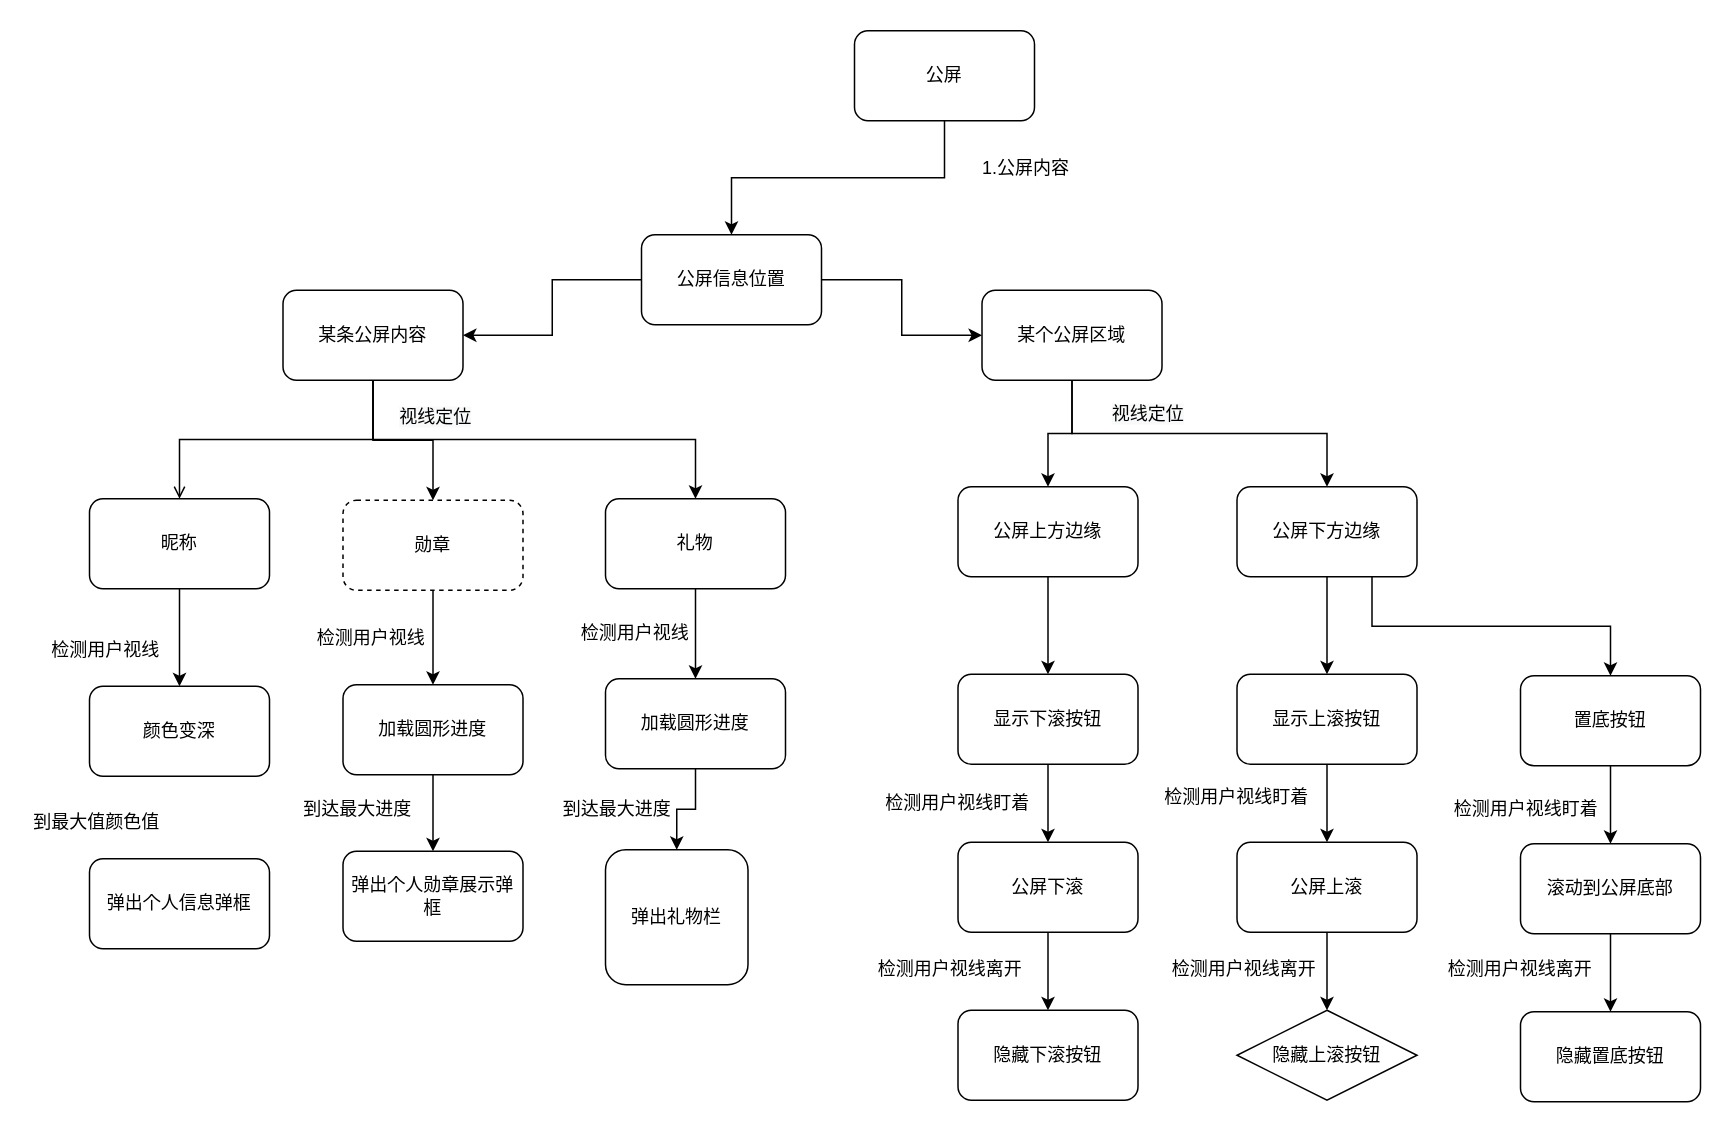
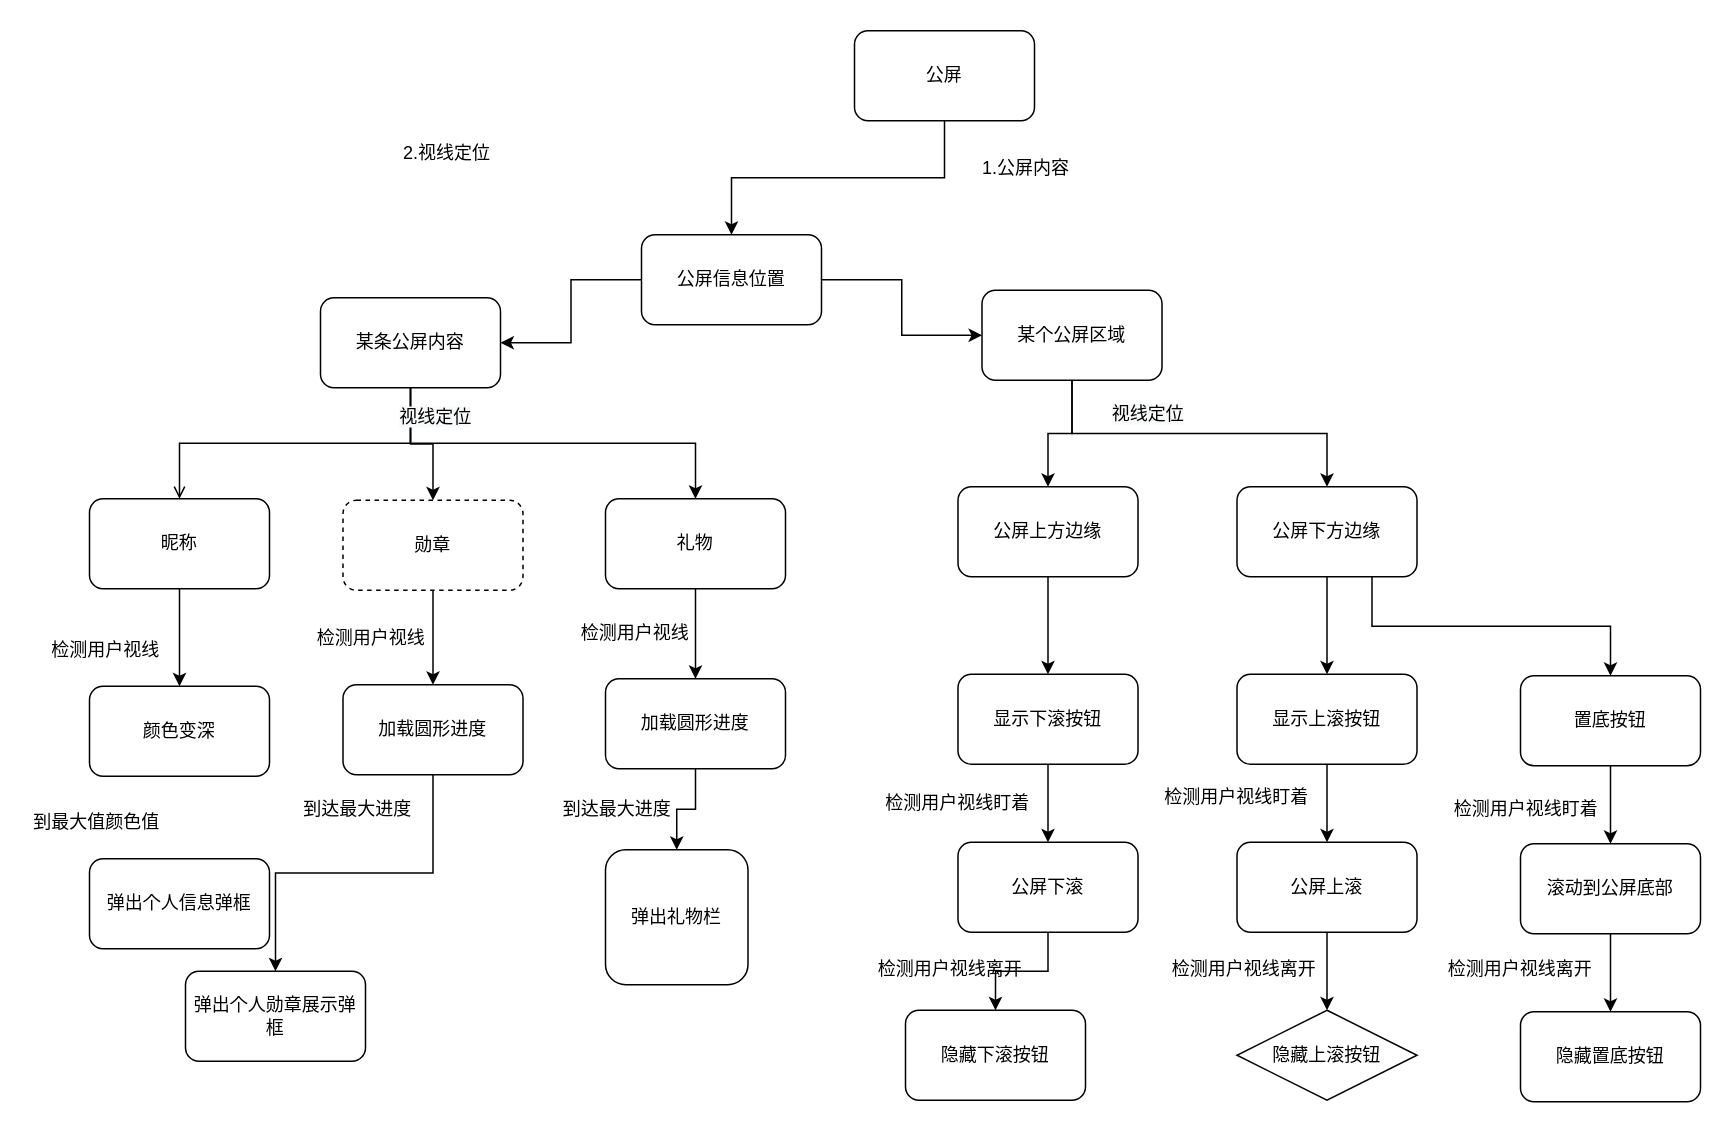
node "2.视线定位": added
node "某条公屏内容": moved (373, 335) -> (410, 343)
node "弹出个人勋章展示弹框": moved (433, 896) -> (275, 1016)
node "隐藏下滚按钮": moved (1048, 1055) -> (995, 1055)
